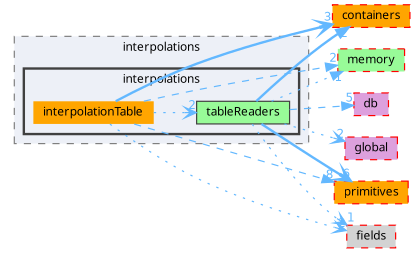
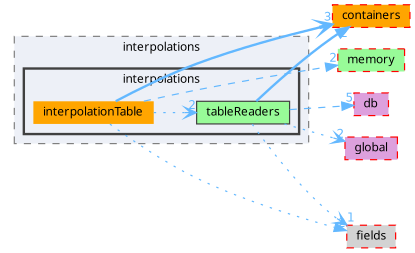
edge "tableReaders" -> "memory": removed
edge "interpolationTable" -> "fields": arrowhead vee -> normal
node "primitives": removed
